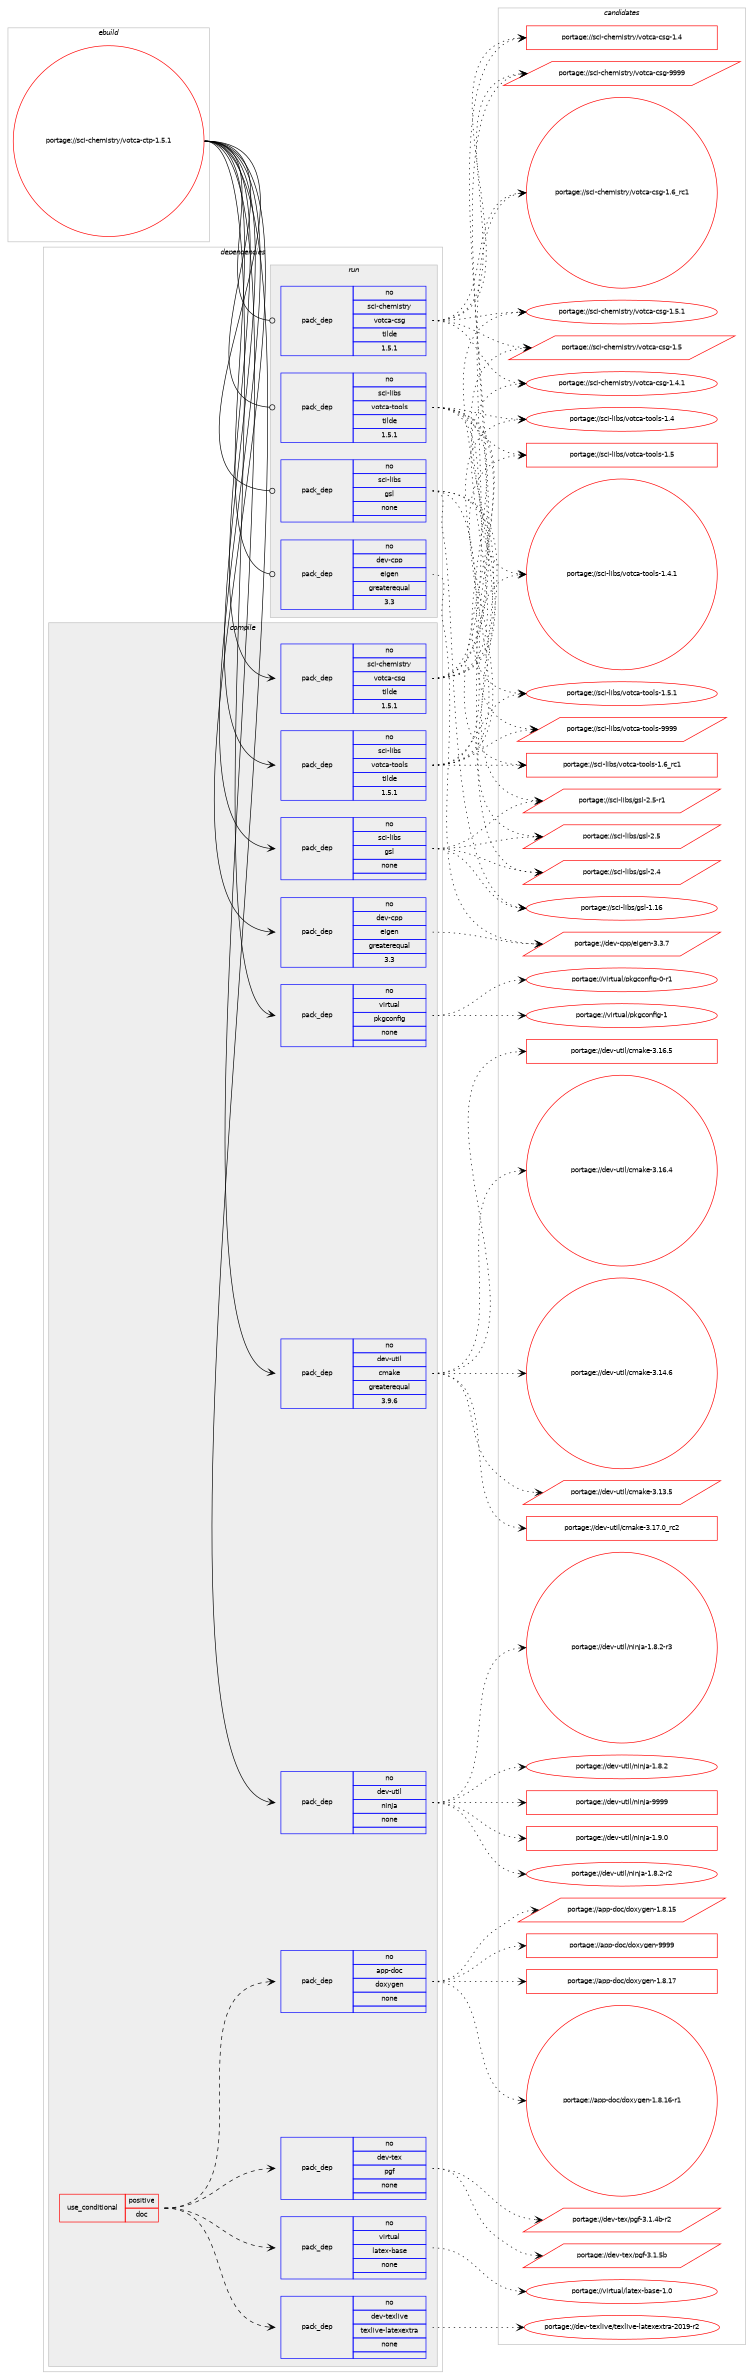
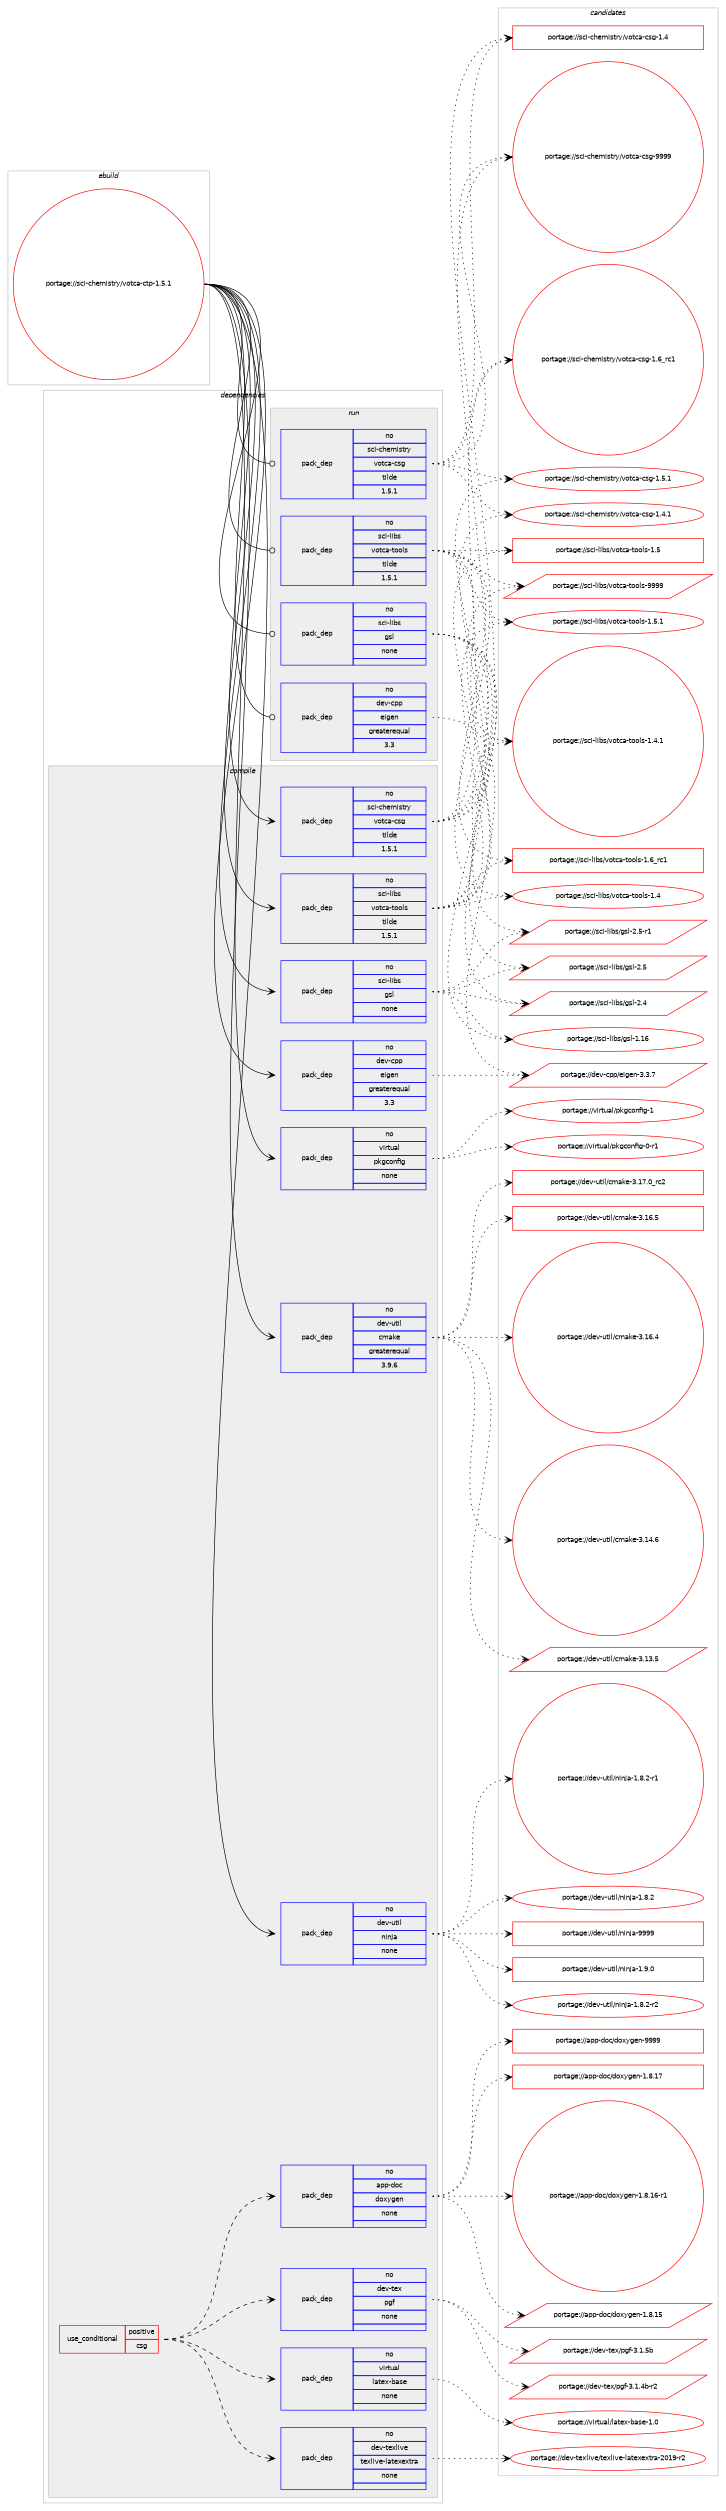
node "portage://sci-chemistry/votca-csg-9999": shape parallelogram -> circle
node "portage://sci-chemistry/votca-csg-1.5": removed
node "portage://dev-util/ninja-1.8.2-r3": label "portage://dev-util/ninja-1.8.2-r3" -> "portage://dev-util/ninja-1.8.2-r1"
node "use_conditional": text "doc" -> "csg"
